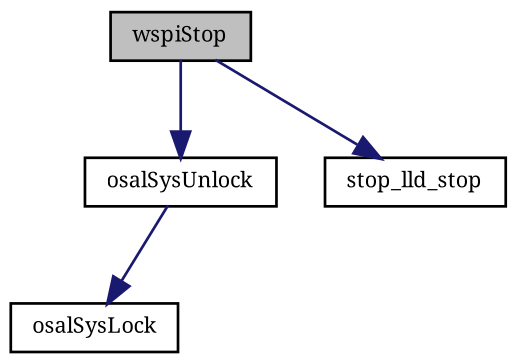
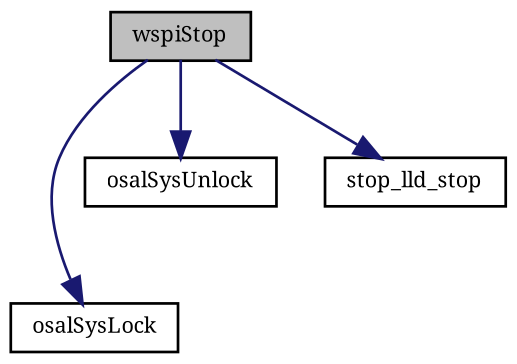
edge "osalSysUnlock" -> "osalSysLock": now "wspiStop" -> "osalSysLock"
